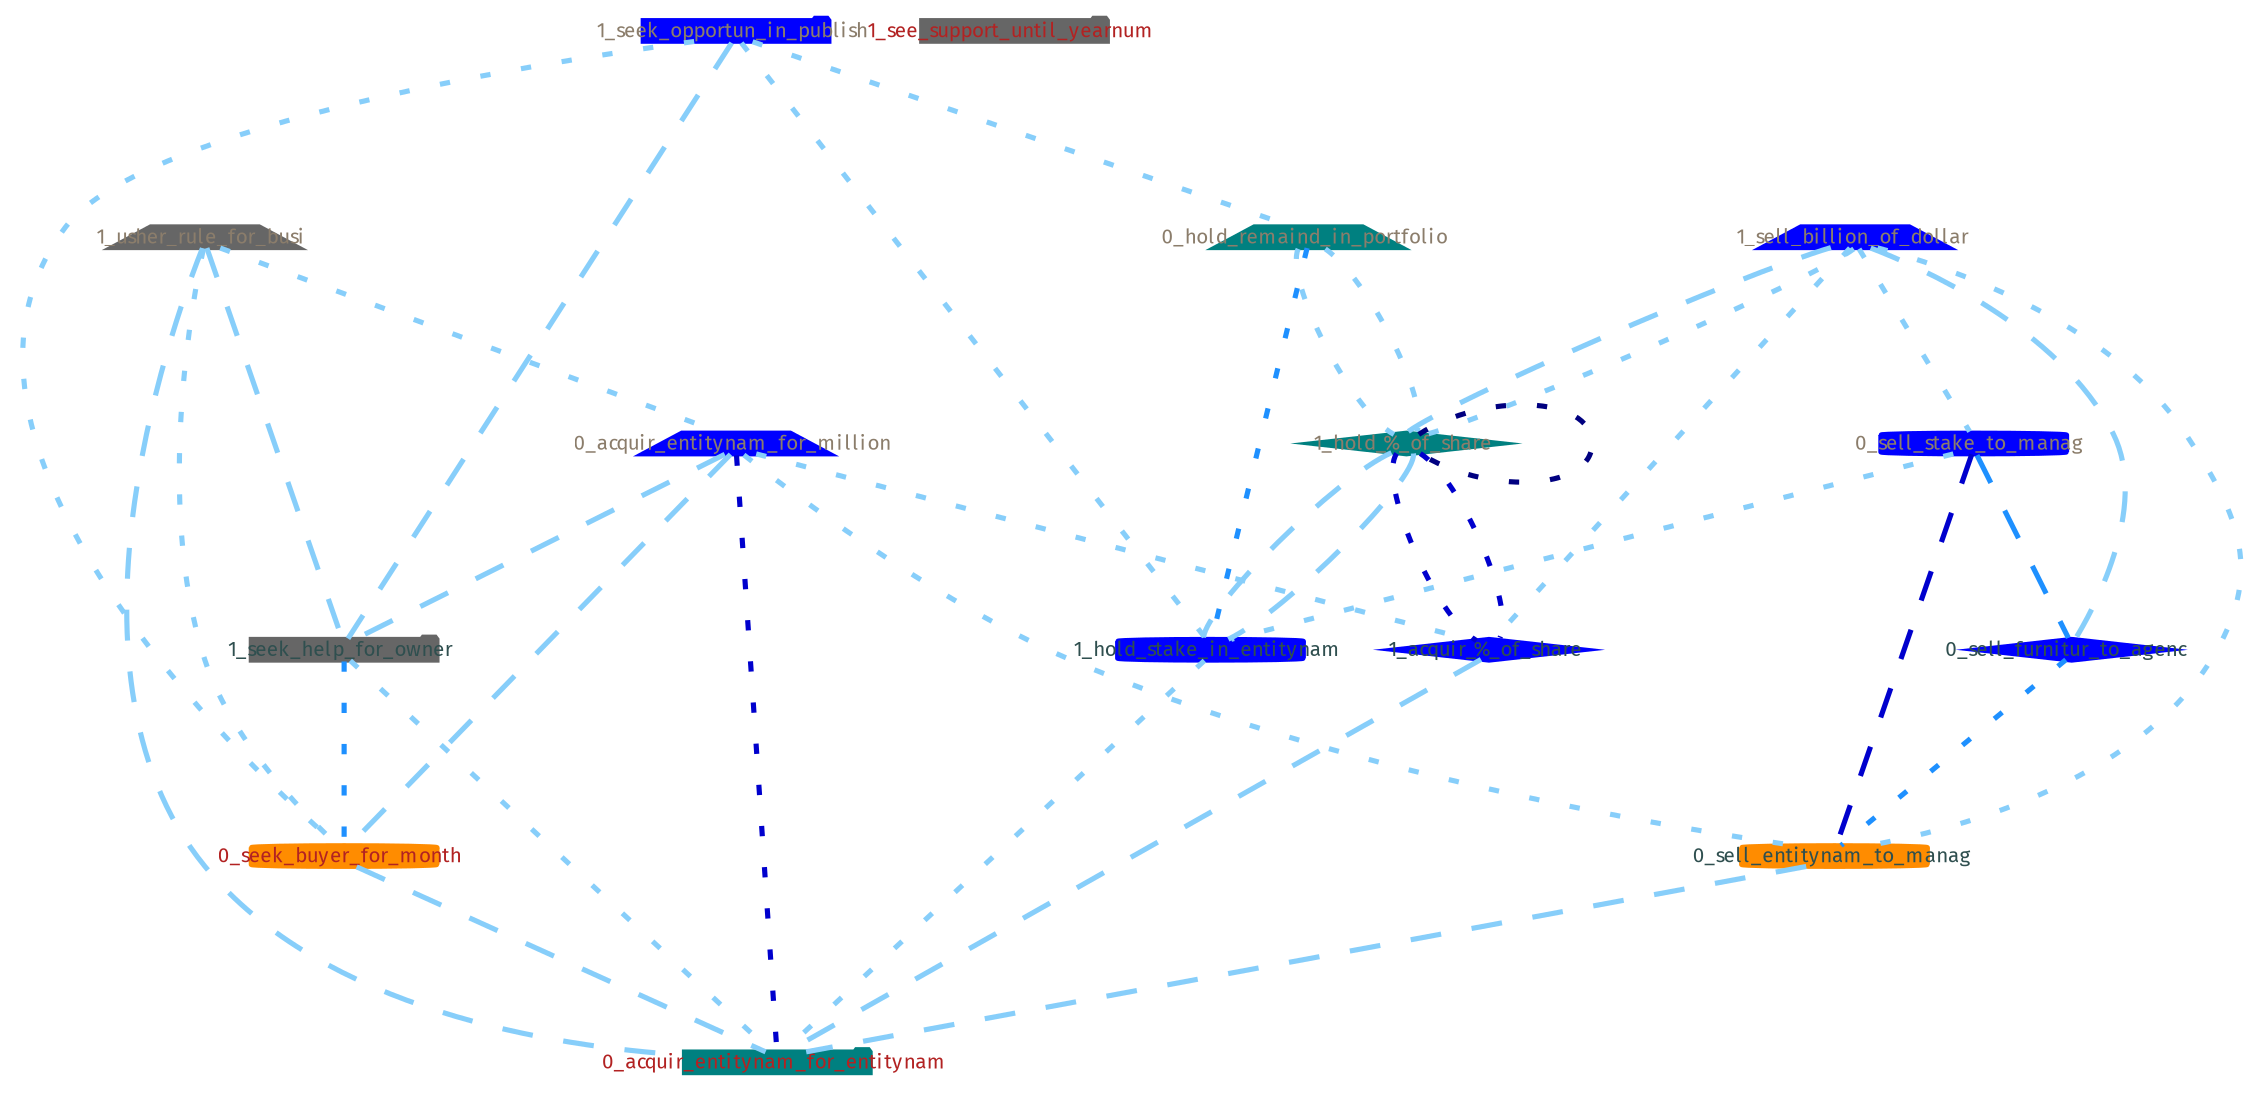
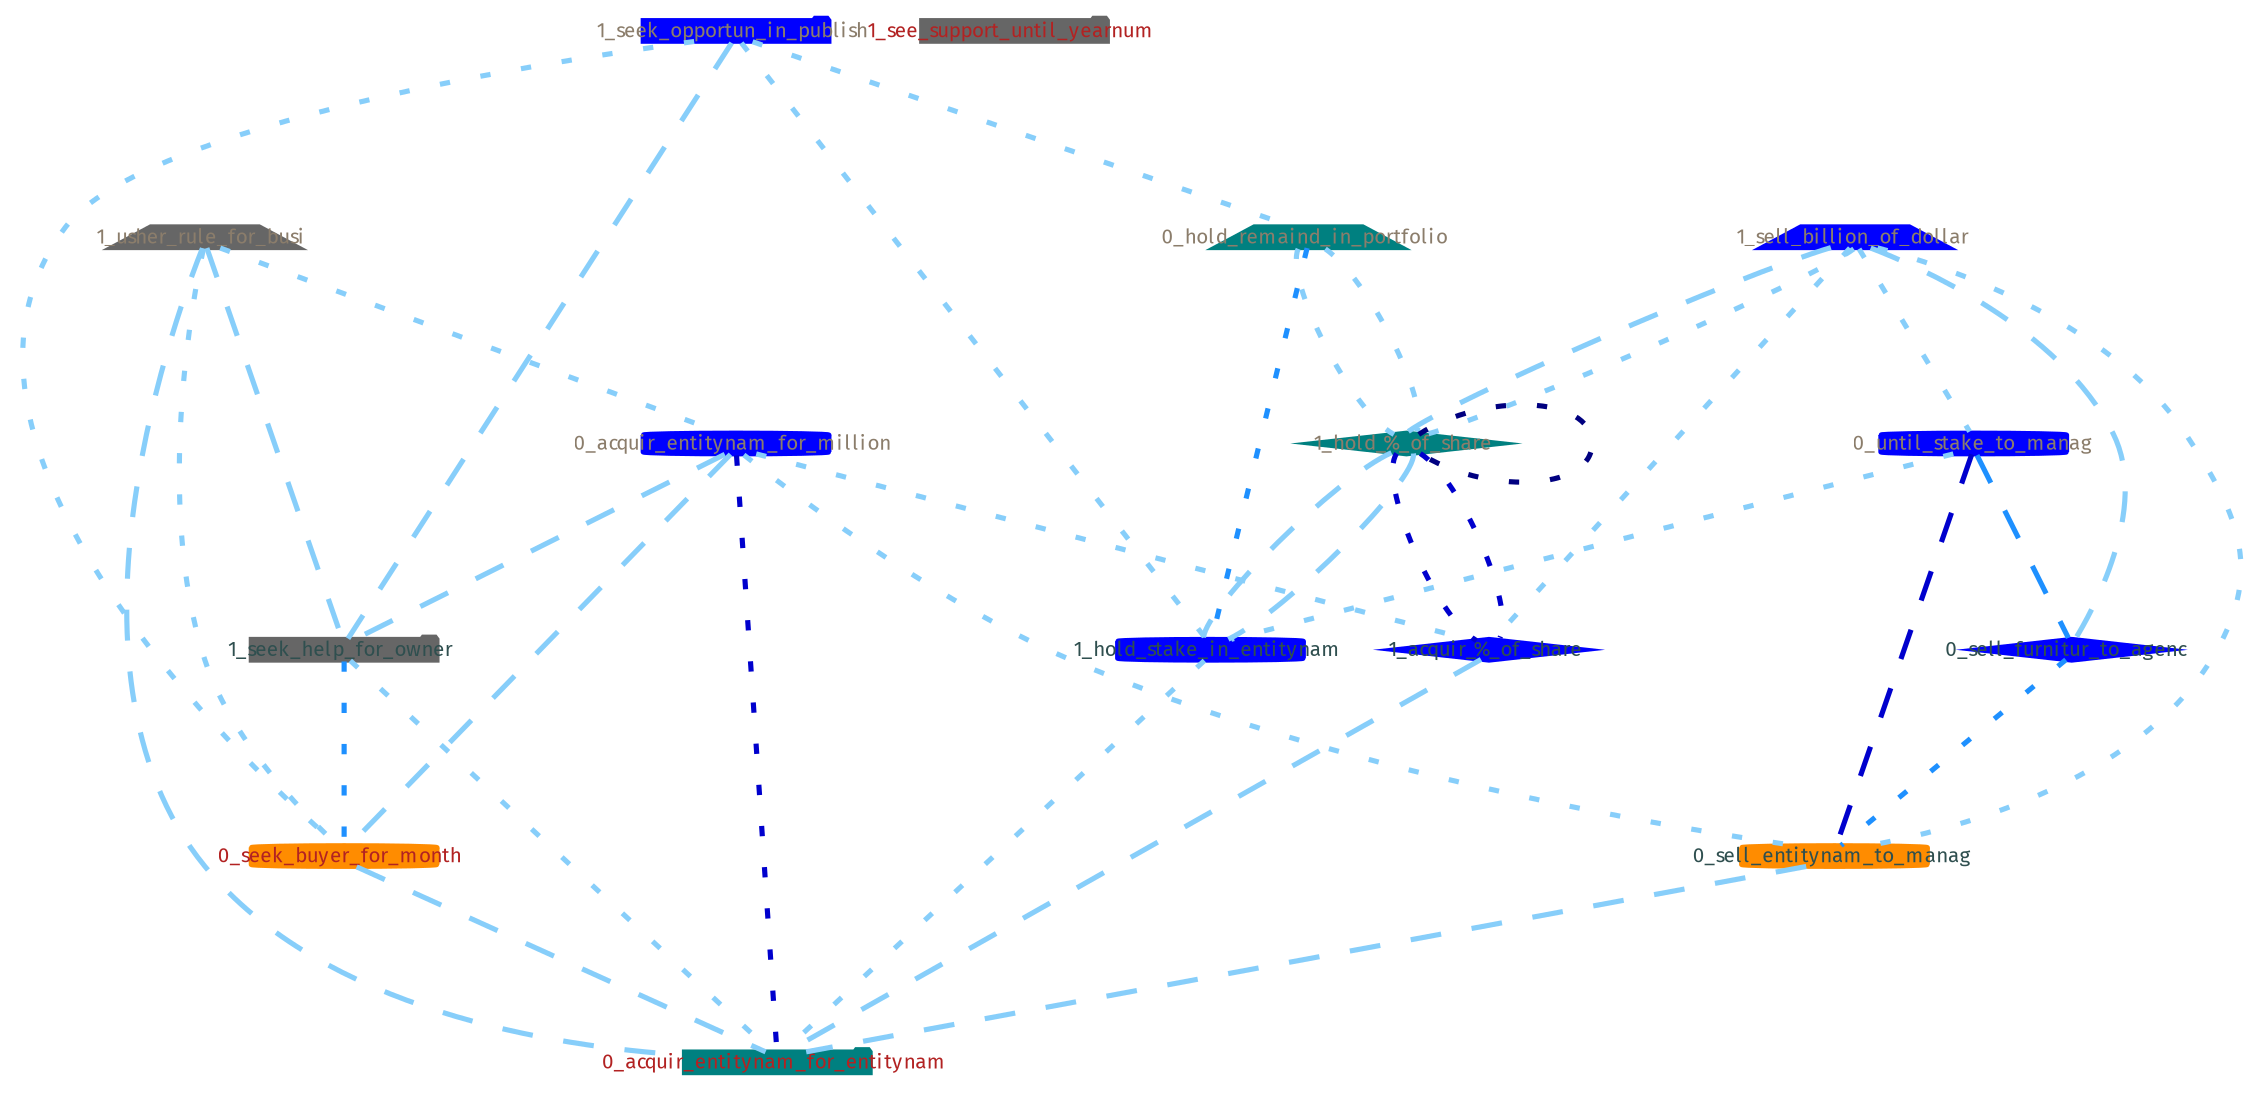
node "0_acquir_entitynam_for_million": shape trapezium -> cylinder
node "0_sell_stake_to_manag": label "0_sell_stake_to_manag" -> "0_until_stake_to_manag"
